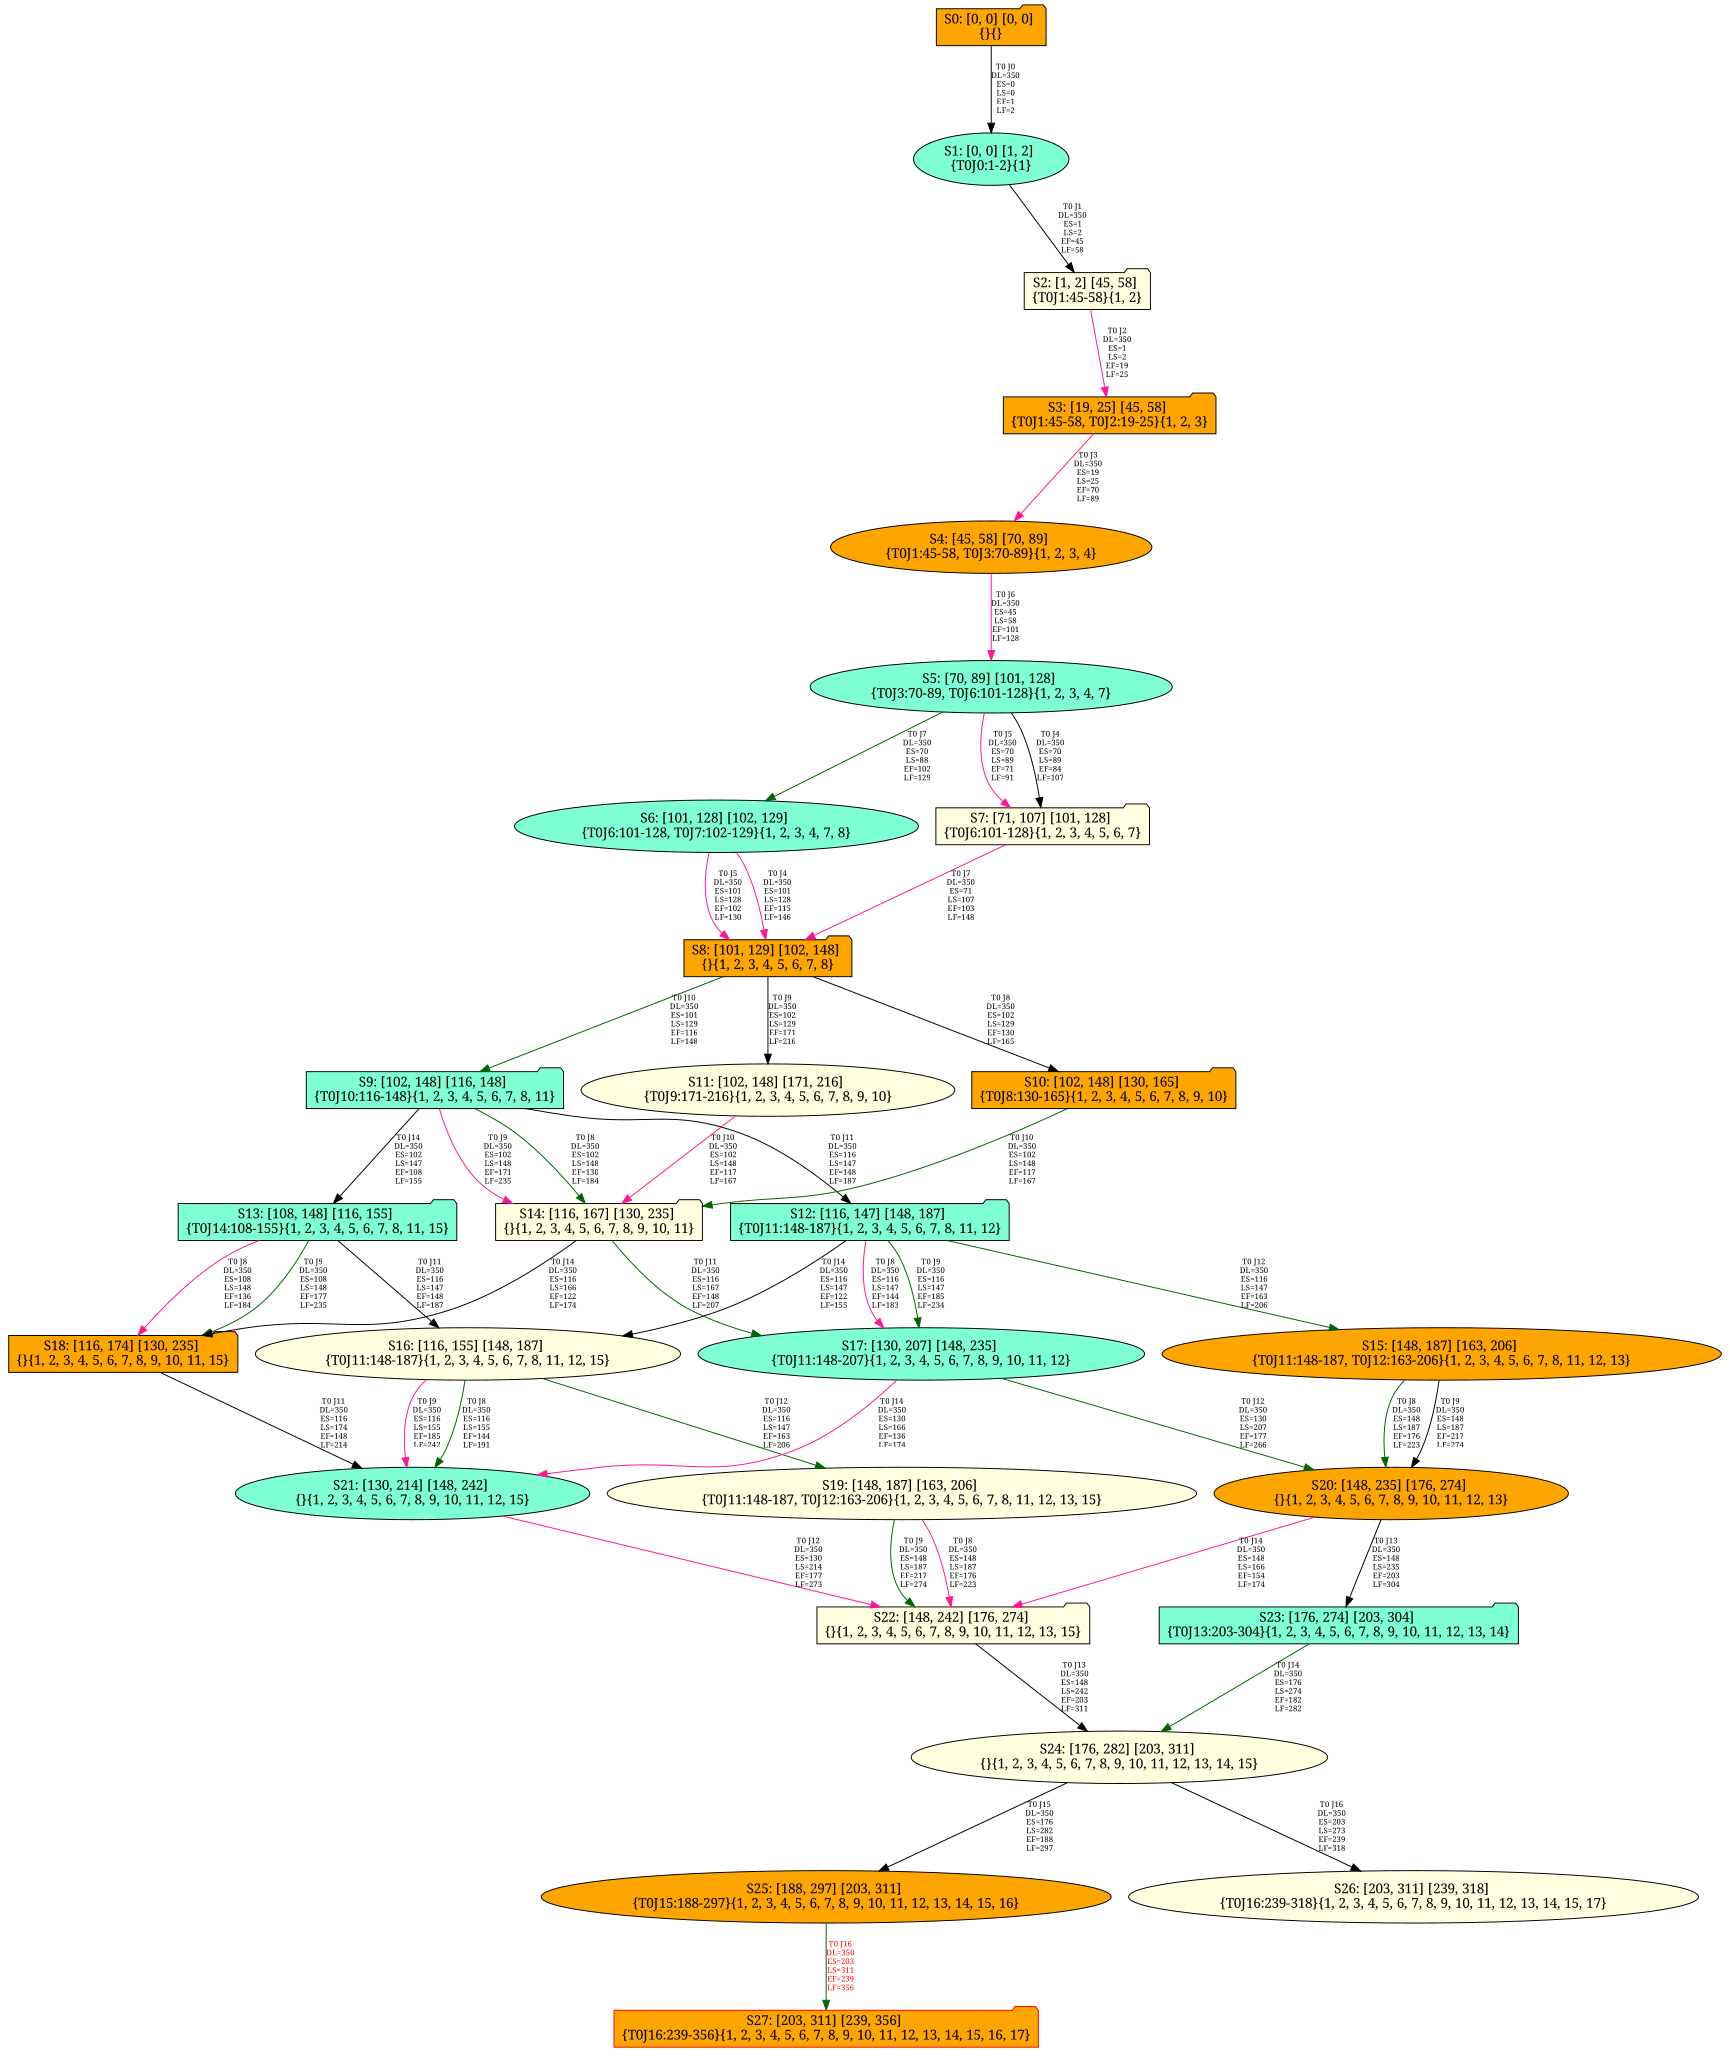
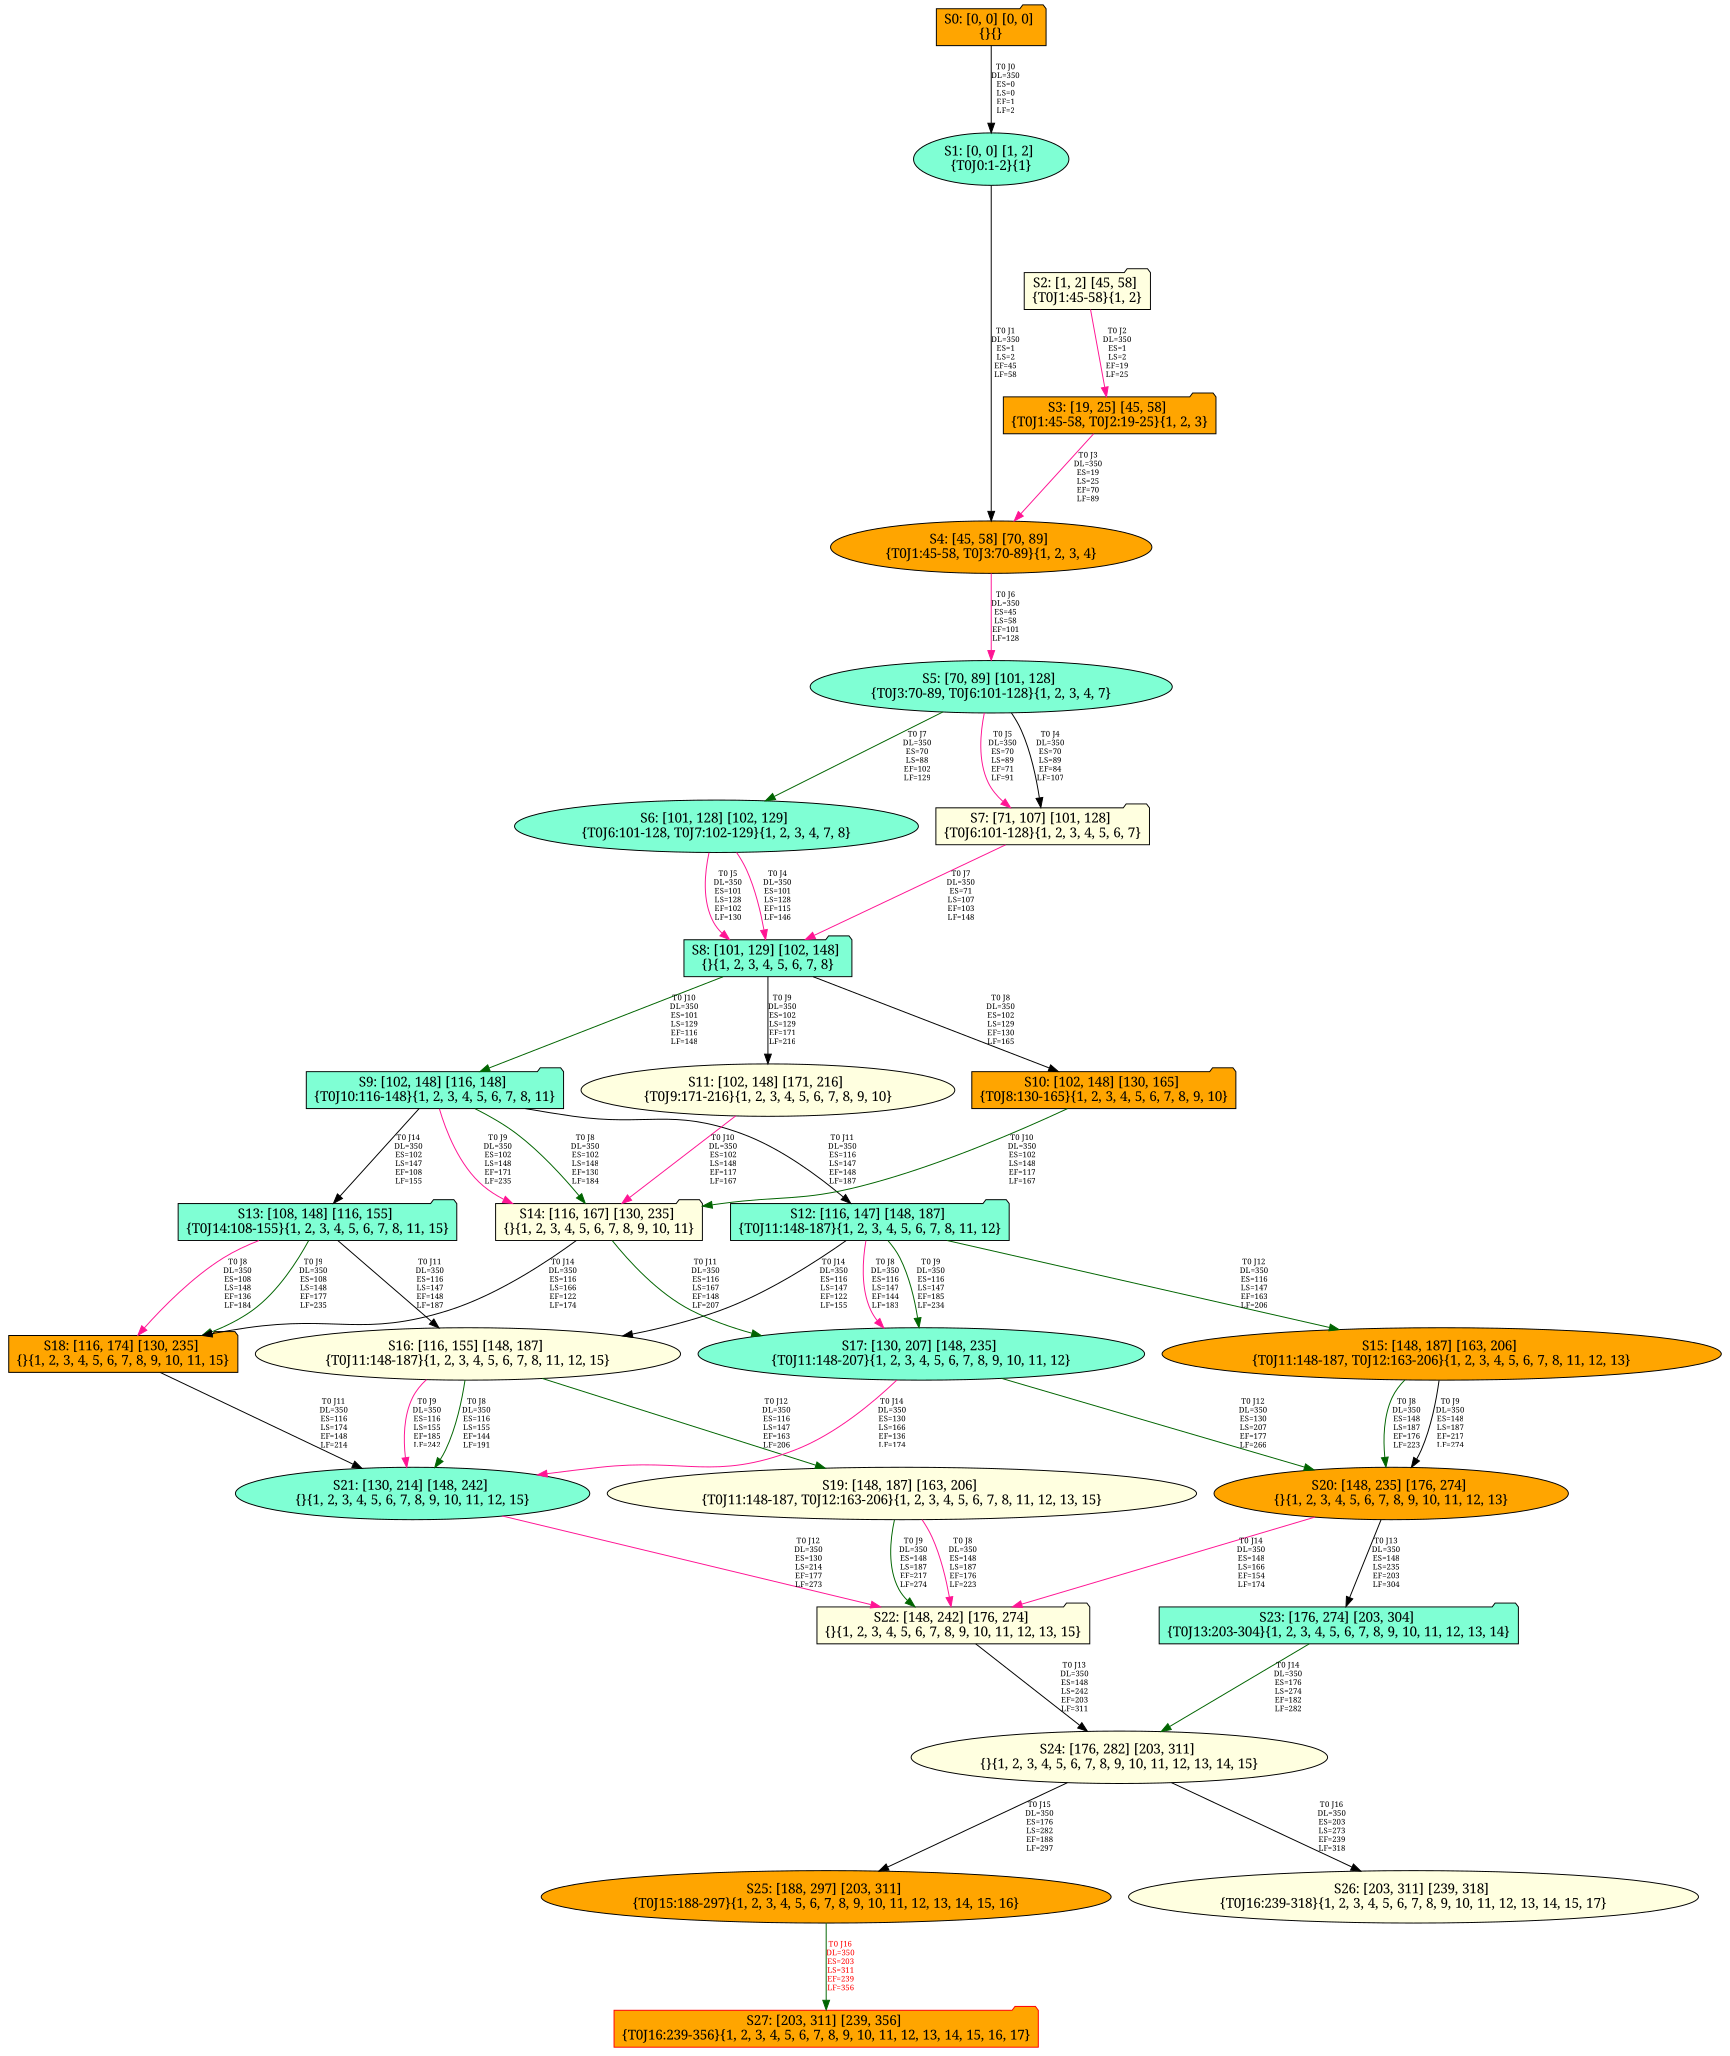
edge "S1: [0, 0] [1, 2] {T0J0:1-2}{1}" -> "S2: [1, 2] [45, 58] {T0J1:45-58}{1, 2}": now "S1: [0, 0] [1, 2] {T0J0:1-2}{1}" -> "S4: [45, 58] [70, 89] {T0J1:45-58, T0J3:70-89}{1, 2, 3, 4}"
node "S8: [101, 129] [102, 148] {}{1, 2, 3, 4, 5, 6, 7, 8}": fillcolor orange -> aquamarine
